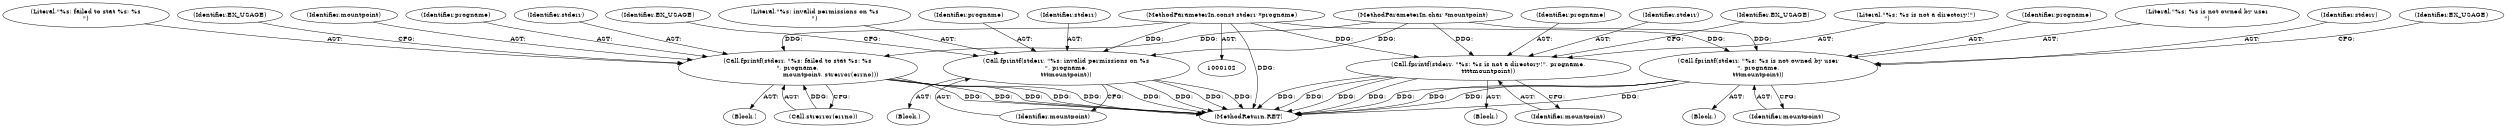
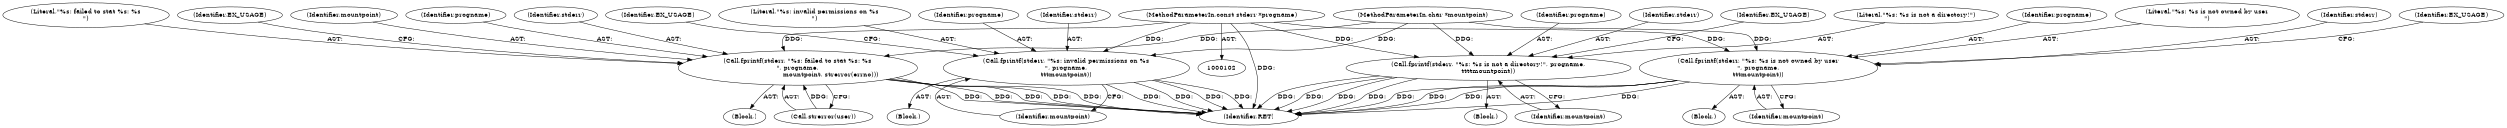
node "(Call,strerror(errno))": label "(Call,strerror(errno))" -> "(Call,strerror(user))"
node "(MethodReturn,RET)": label "(MethodReturn,RET)" -> "(Identifier,RET)"
